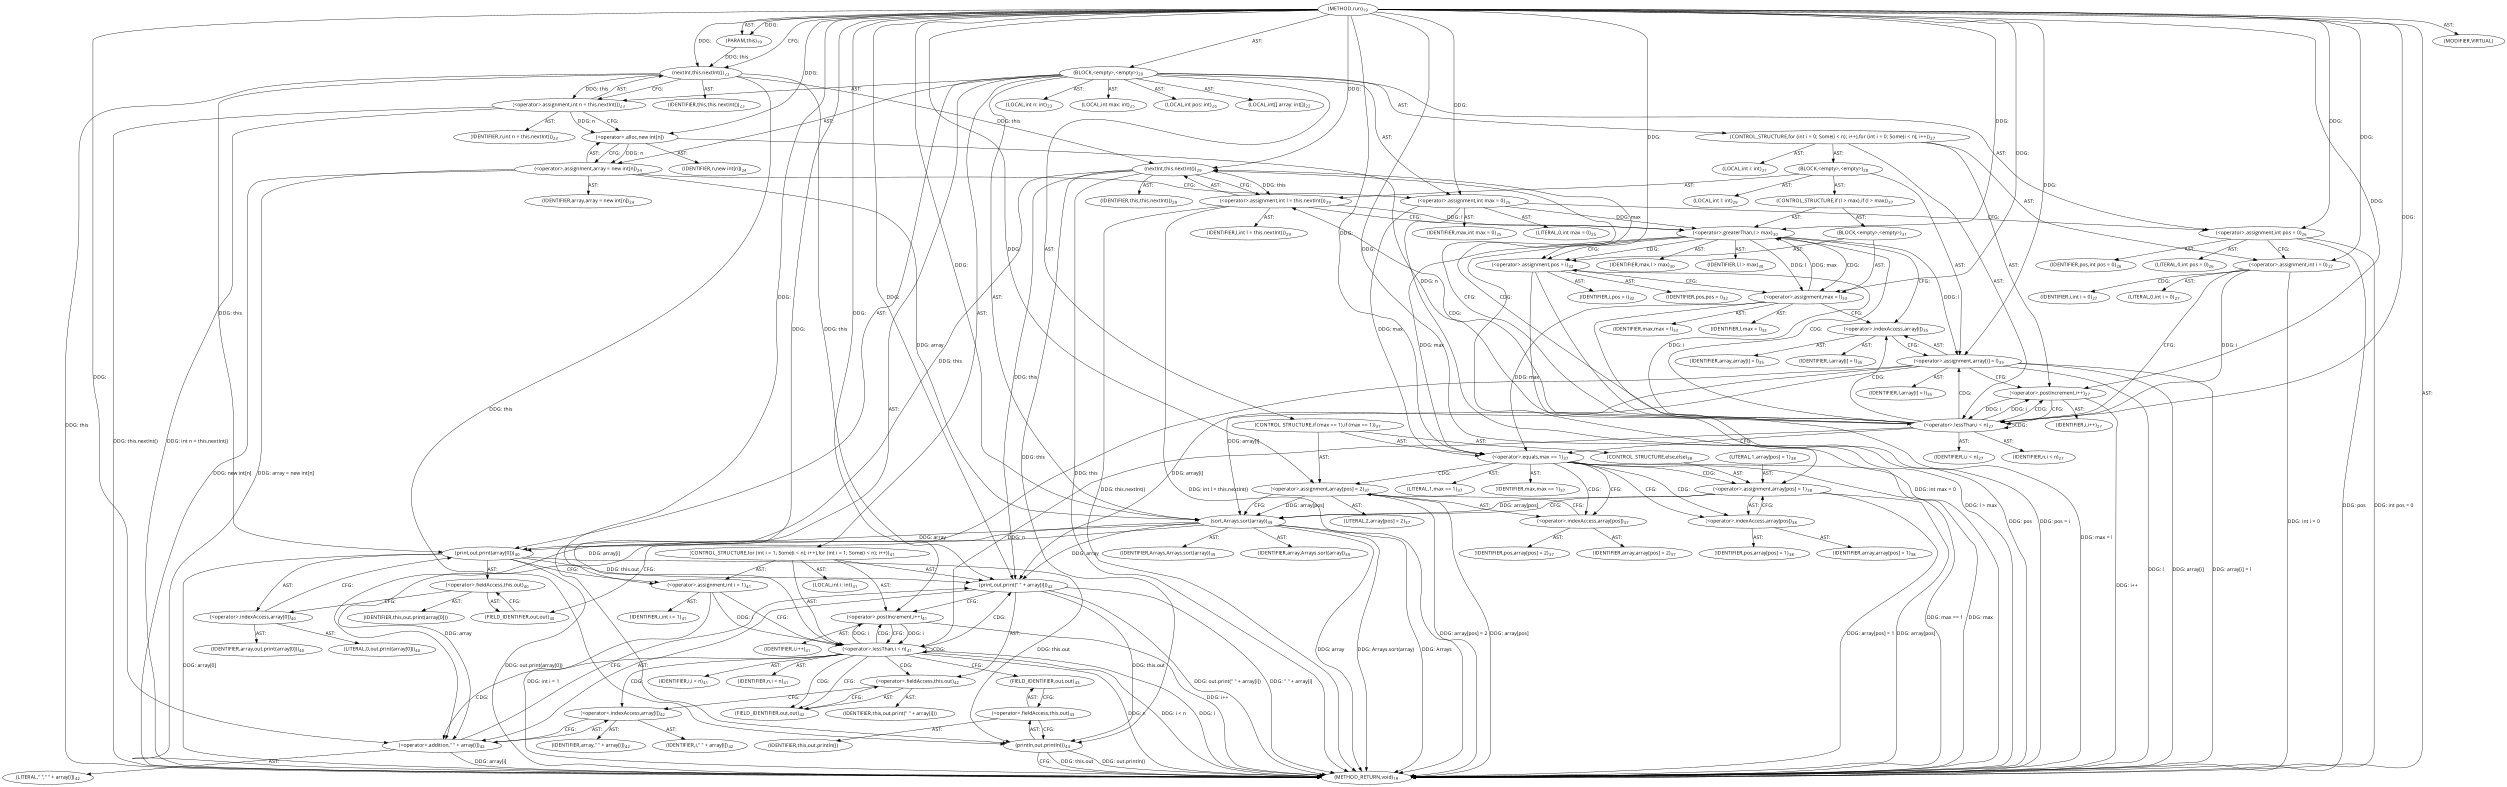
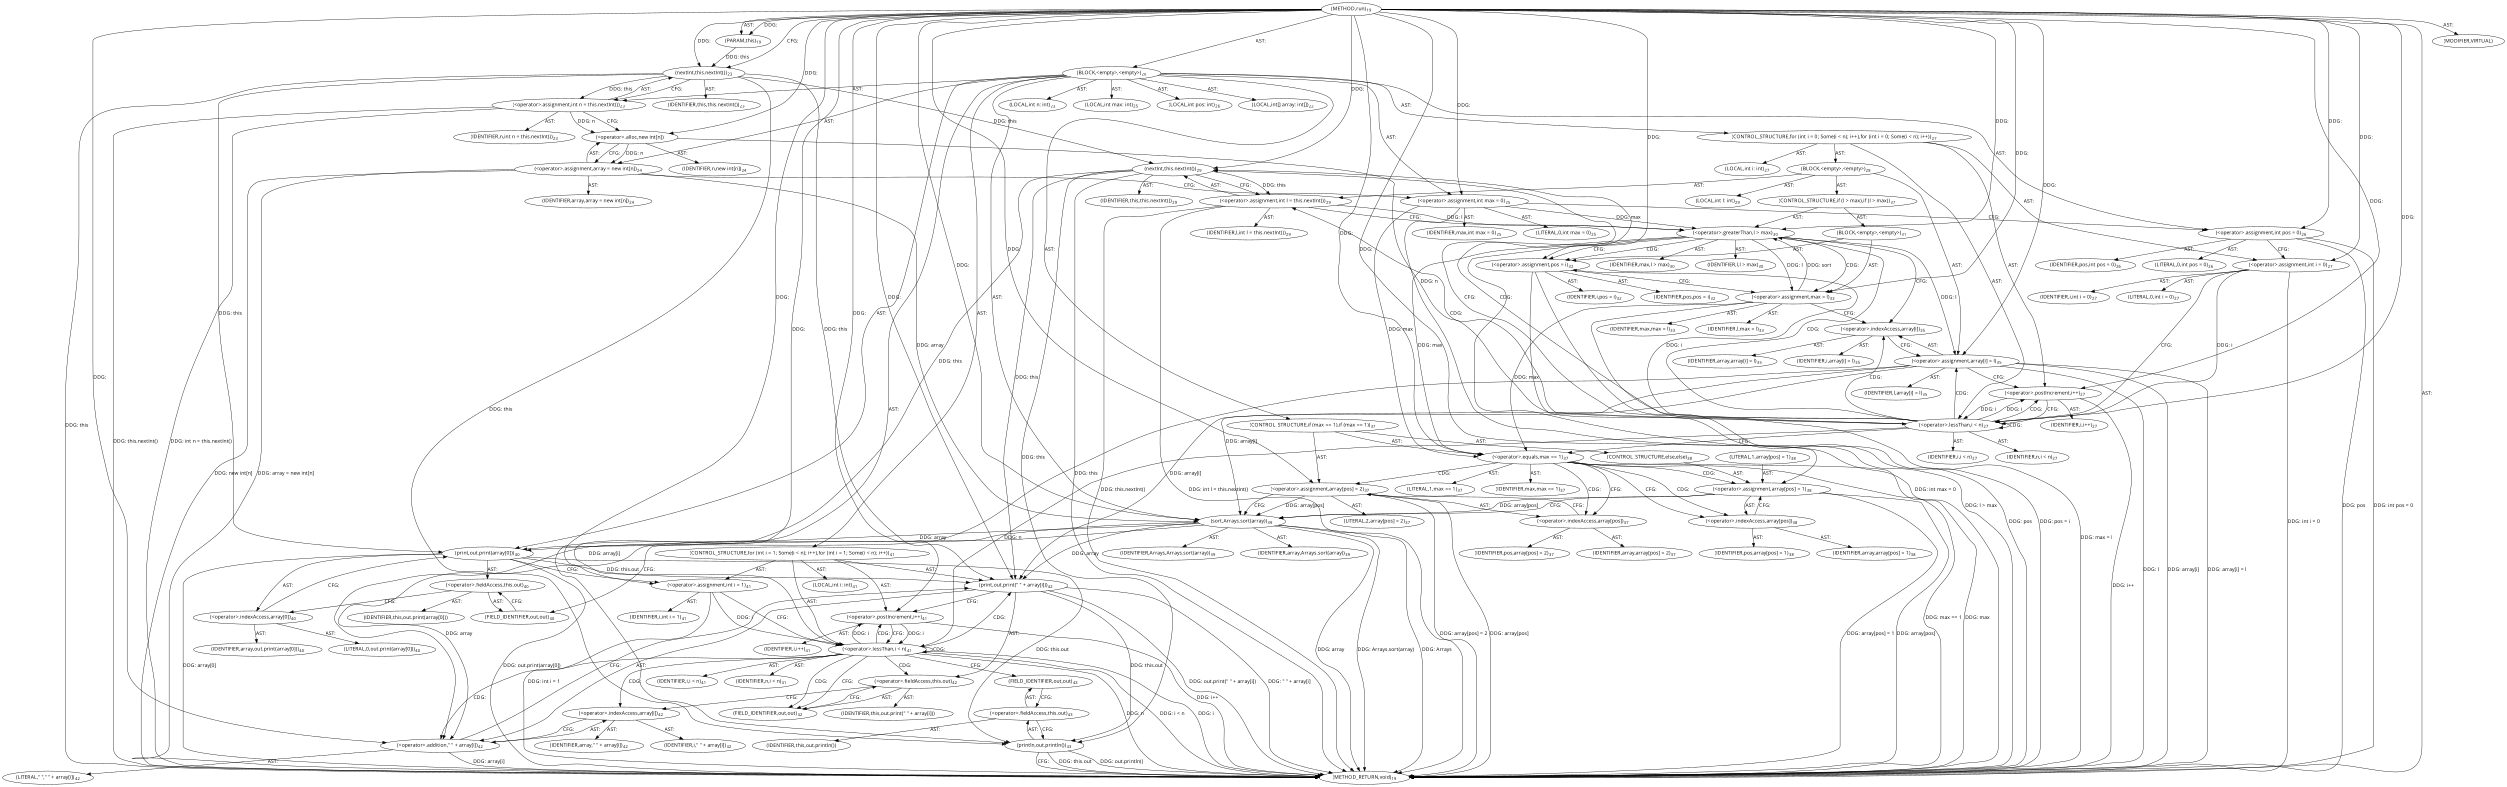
edge "(<operator>.assignment,max = l)" -> "(<operator>.greaterThan,l > max)": label "DDG: max" -> "DDG: sort"
edge "(<operator>.assignment,int i = 0)" -> "(IDENTIFIER,i,int i = 0)": label "CDG: " -> "AST: "
